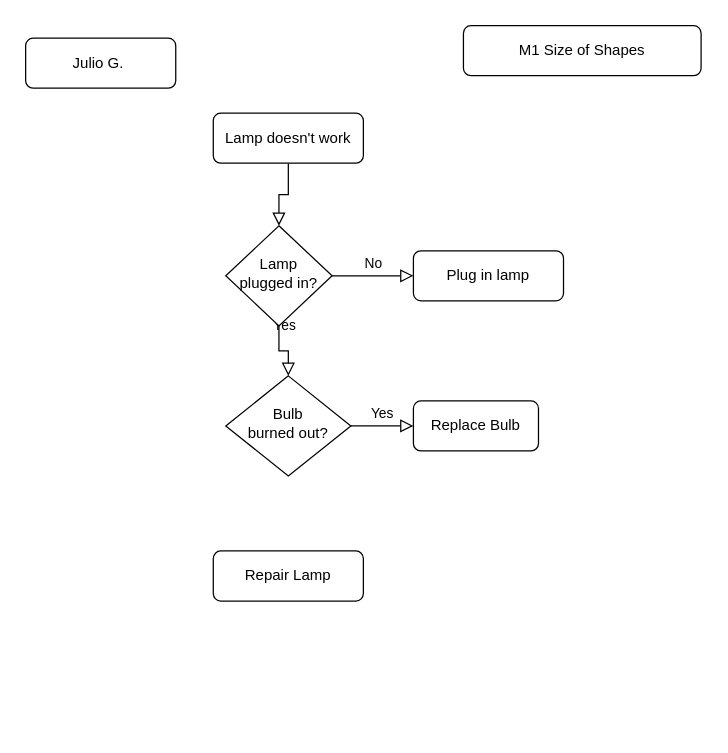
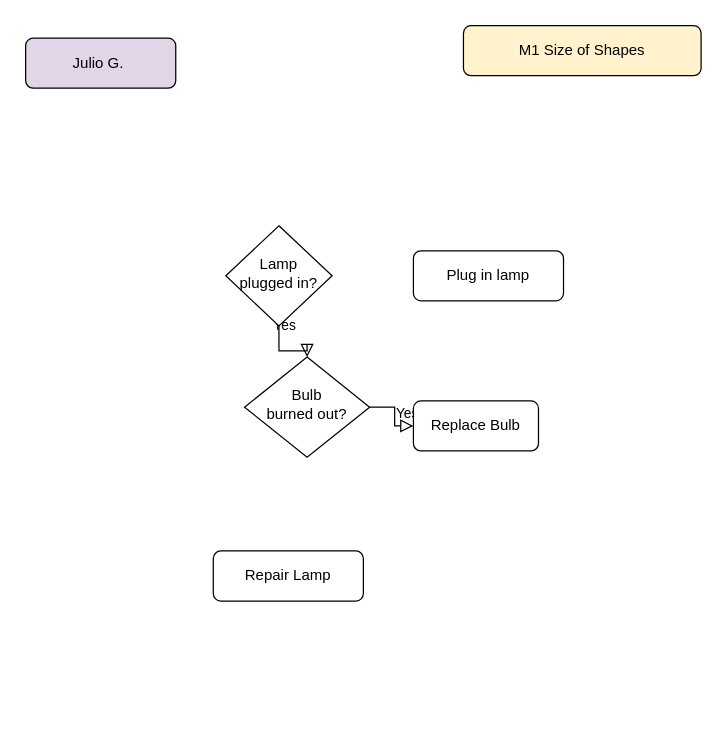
node "M1 Size of Shapes": fillcolor #ffffff -> #fff2cc
node "Julio G.": fillcolor #ffffff -> #e1d5e7
node "Lamp doesn't work": removed
edge "Lamp doesn't work" -> "Lamp plugged in?": removed
edge "Lamp plugged in?" -> "Plug in lamp": removed, label "No"
node "Bulb burned out?": moved (288, 426) -> (307, 407)
